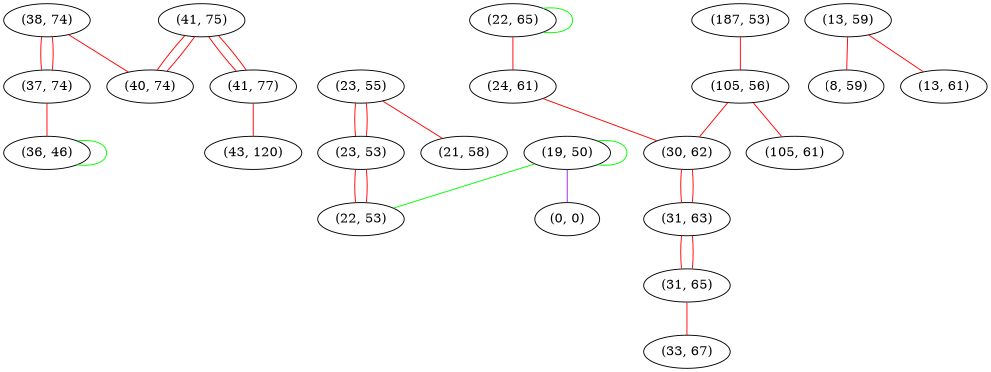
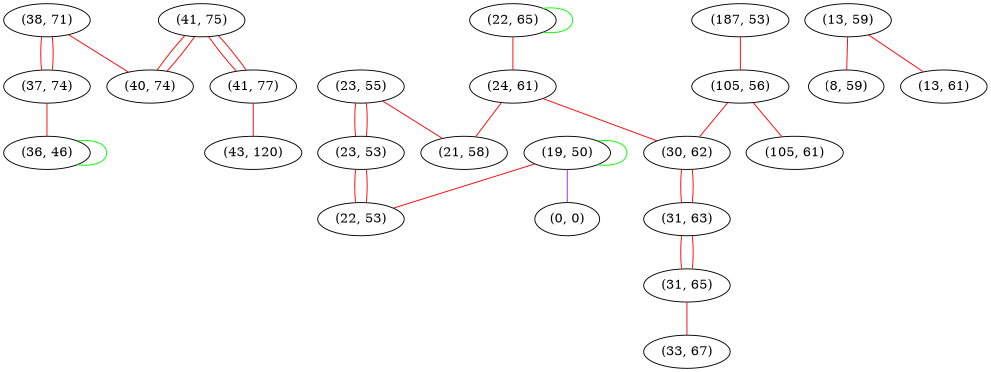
node "(38, 74)": label "(38, 74)" -> "(38, 71)"
edge "(24, 61)" -- "(21, 58)": added
edge "(19, 50)" -- "(22, 53)": color green -> red
